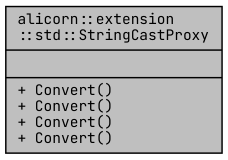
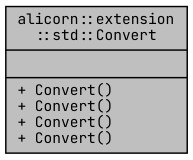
node "alicorn::extension": text "::std::StringCastProxy" -> "::std::Convert"
